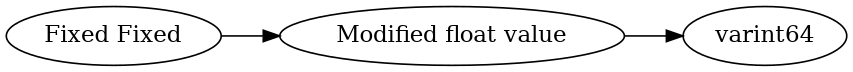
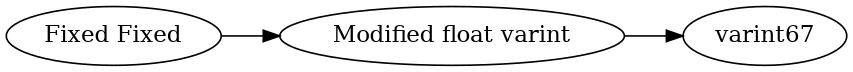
node "Modified float value": label "Modified float value" -> "Modified float varint"
node "varint64": label "varint64" -> "varint67"
